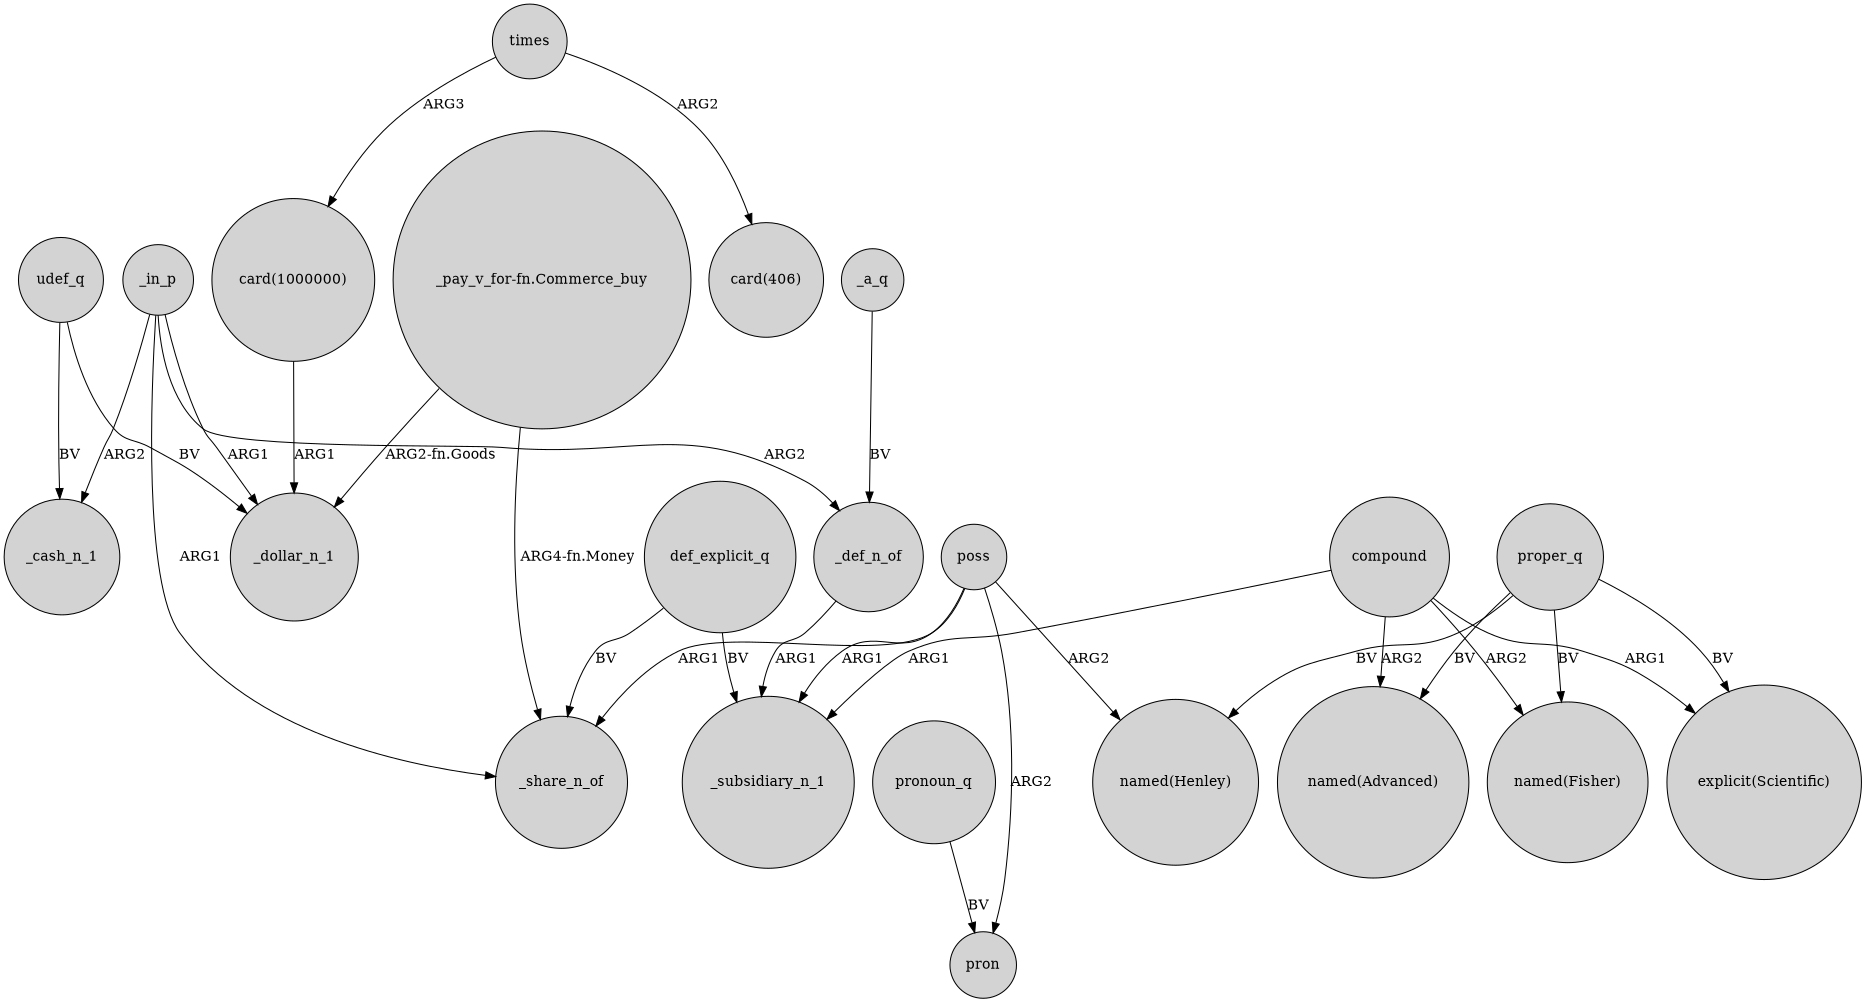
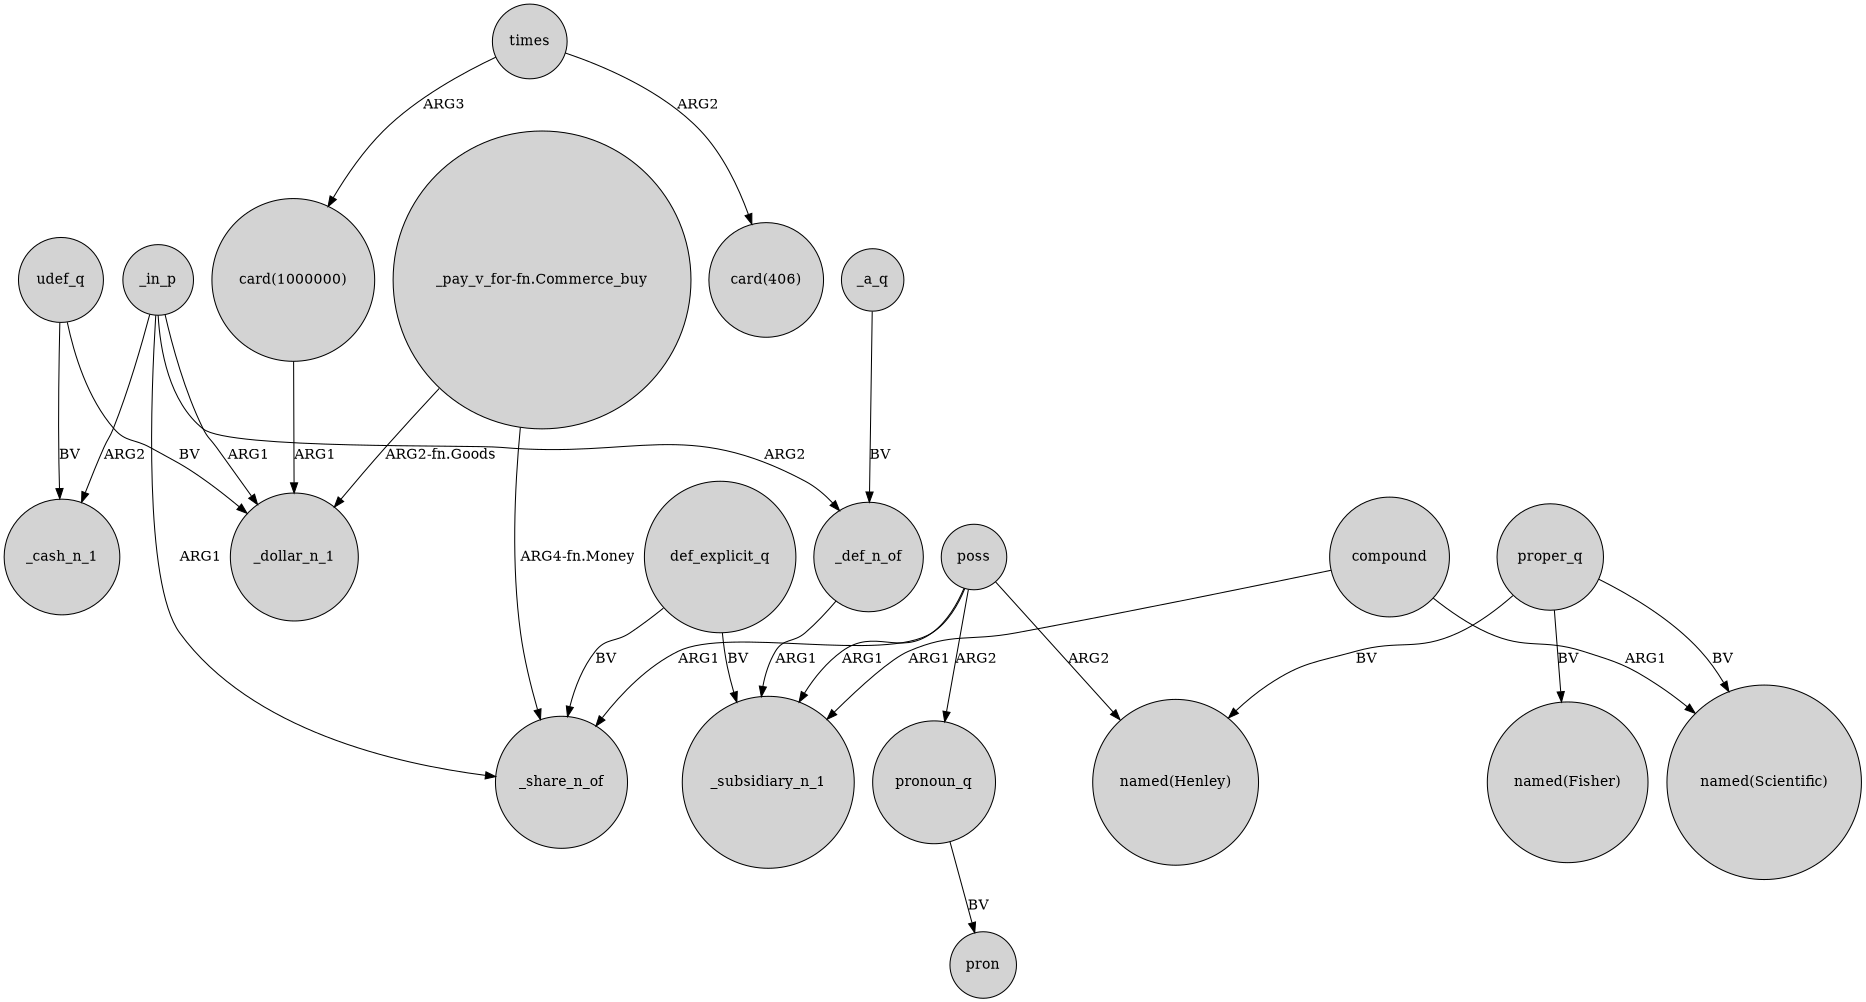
edge "compound" -> "named(Fisher)": removed, label "ARG2"
edge "poss" -> "pron": now "poss" -> "pronoun_q"
node "named(Advanced)": removed
node "explicit(Scientific)": label "explicit(Scientific)" -> "named(Scientific)"
